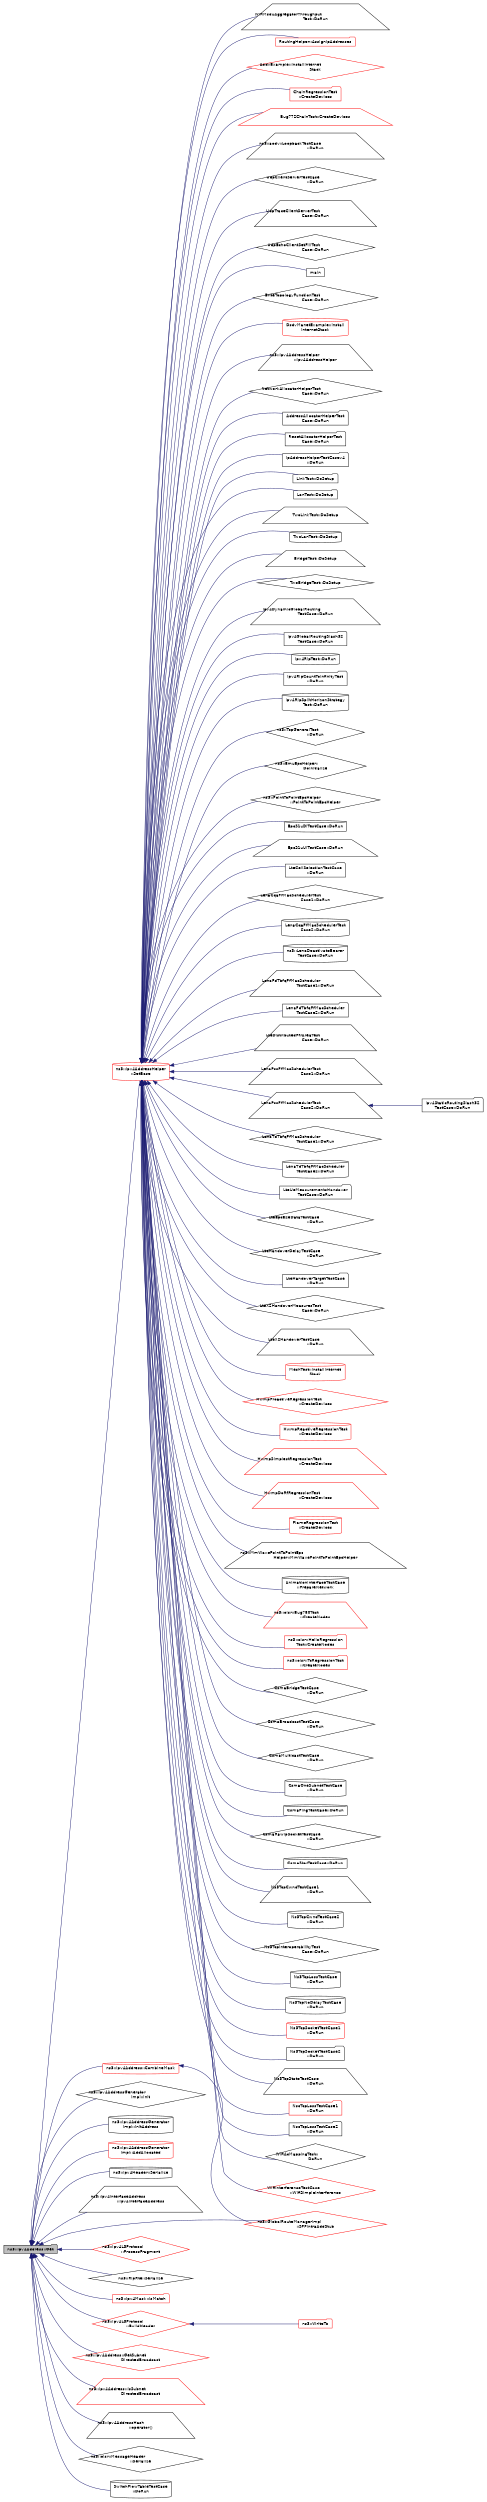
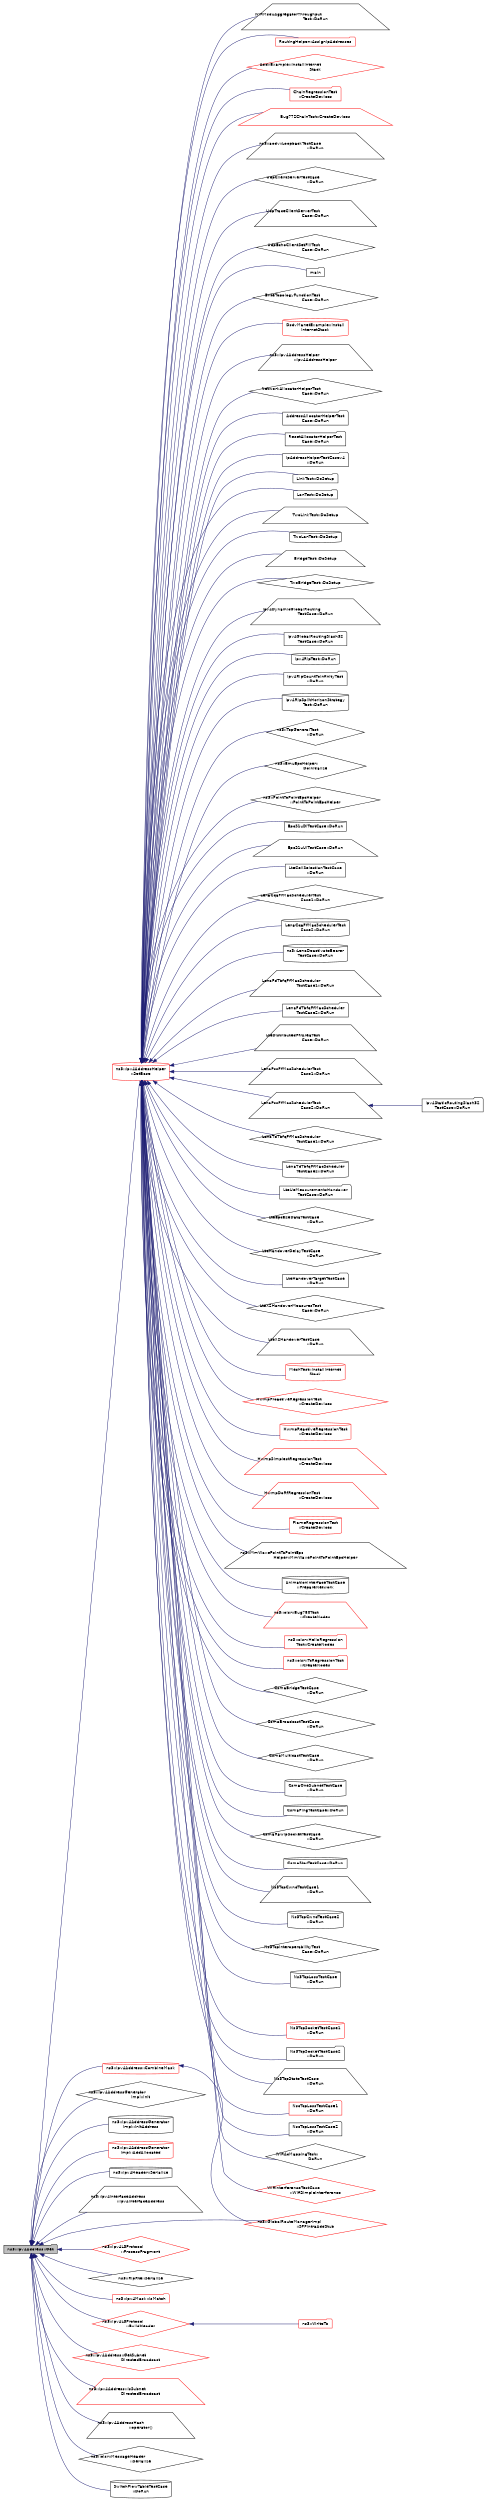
node "Ns3TcpNoDelayTestCase ::DoRun": removed
